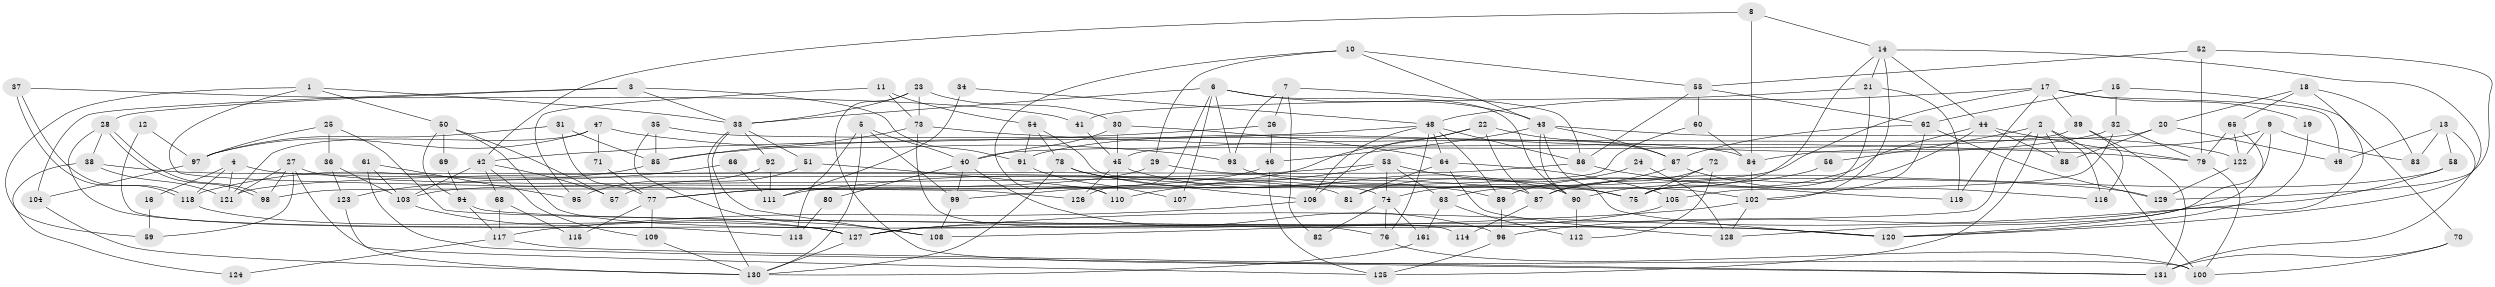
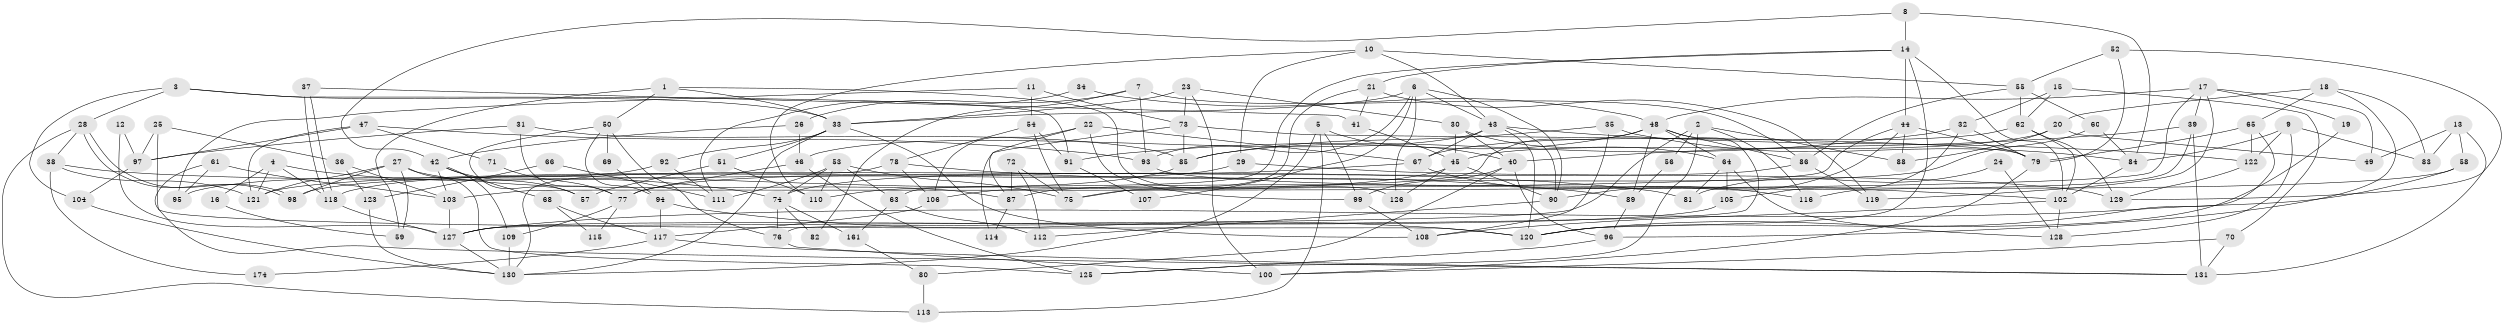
edge "2" -- "100": removed
edge "161" -- "130": now "161" -- "80"
node "124": label "124" -> "174"
